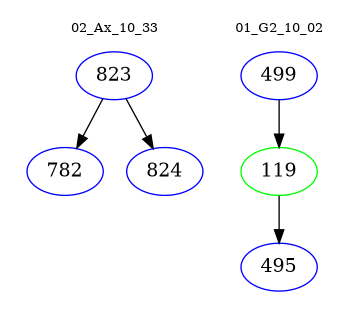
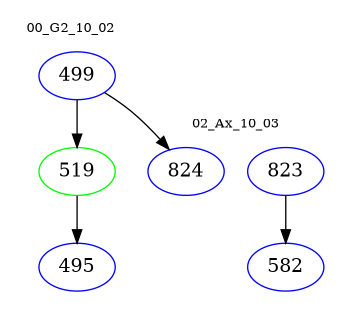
cluster "02_Ax_10_33": label "02_Ax_10_33" -> "02_Ax_10_03"
cluster "01_G2_10_02": label "01_G2_10_02" -> "00_G2_10_02"
edge "823" -> "824": now "499" -> "824"
node "782": label "782" -> "582"
node "119": label "119" -> "519"
